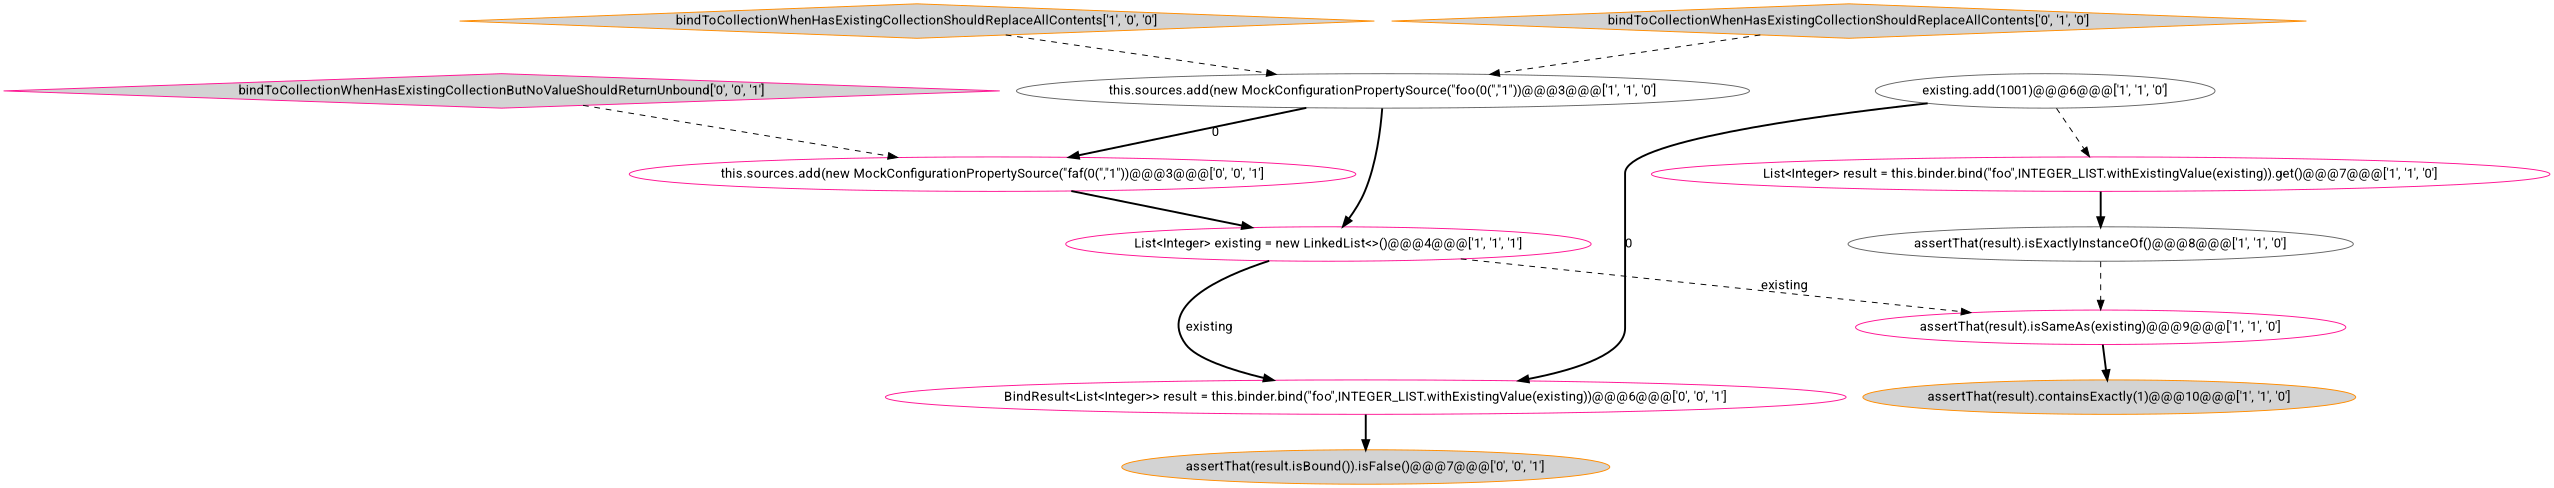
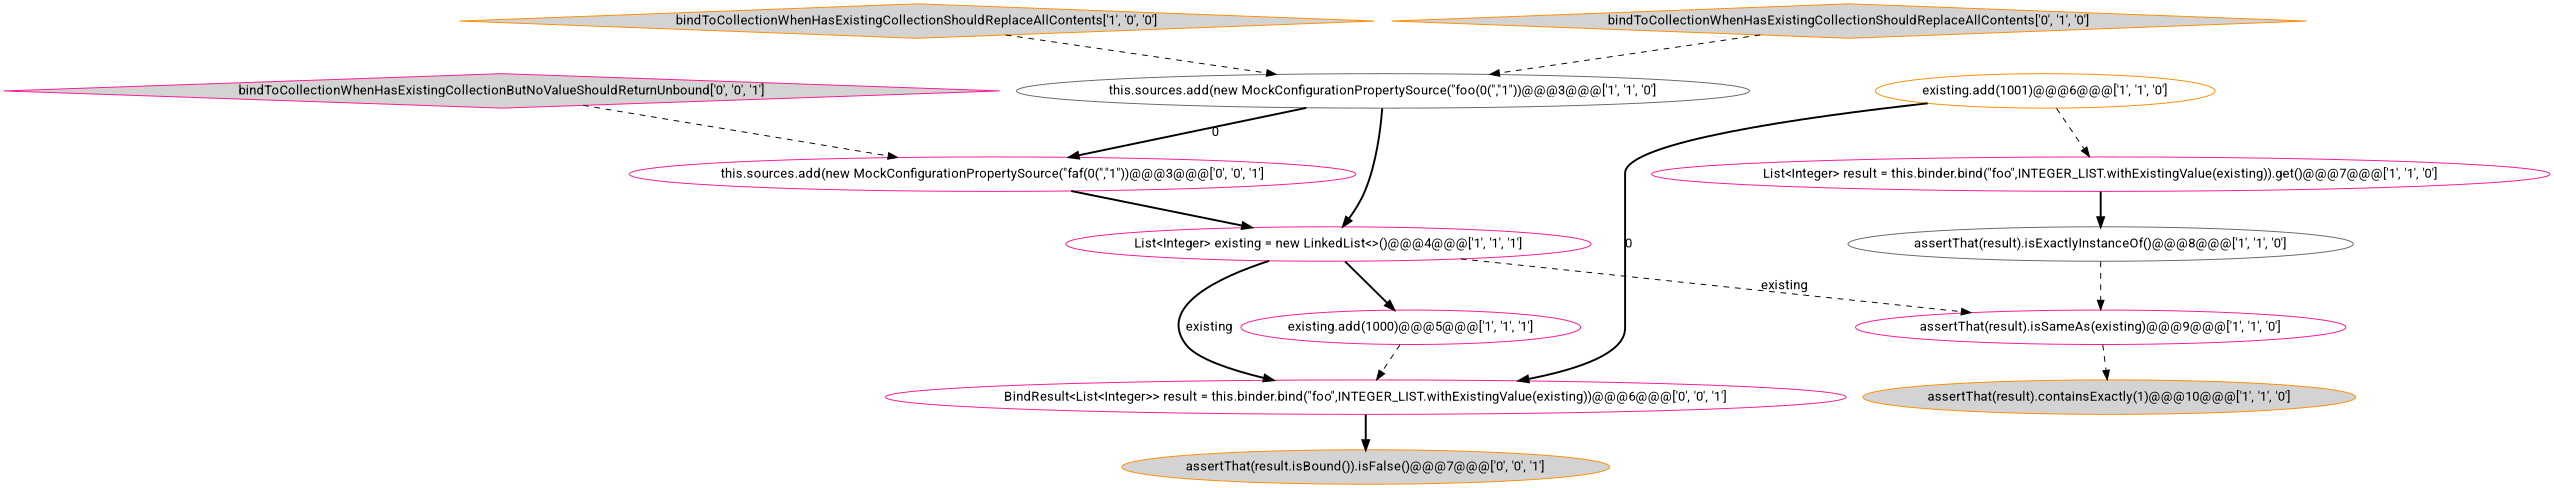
node "existing.add(1001)@@@6@@@['1', '1', '0']": color gray40 -> darkorange
node "existing.add(1000)@@@5@@@['1', '1', '1']": added
edge "assertThat(result).isSameAs(existing)@@@9@@@['1', '1', '0']" -> "assertThat(result).containsExactly(1)@@@10@@@['1', '1', '0']": style bold -> dashed
